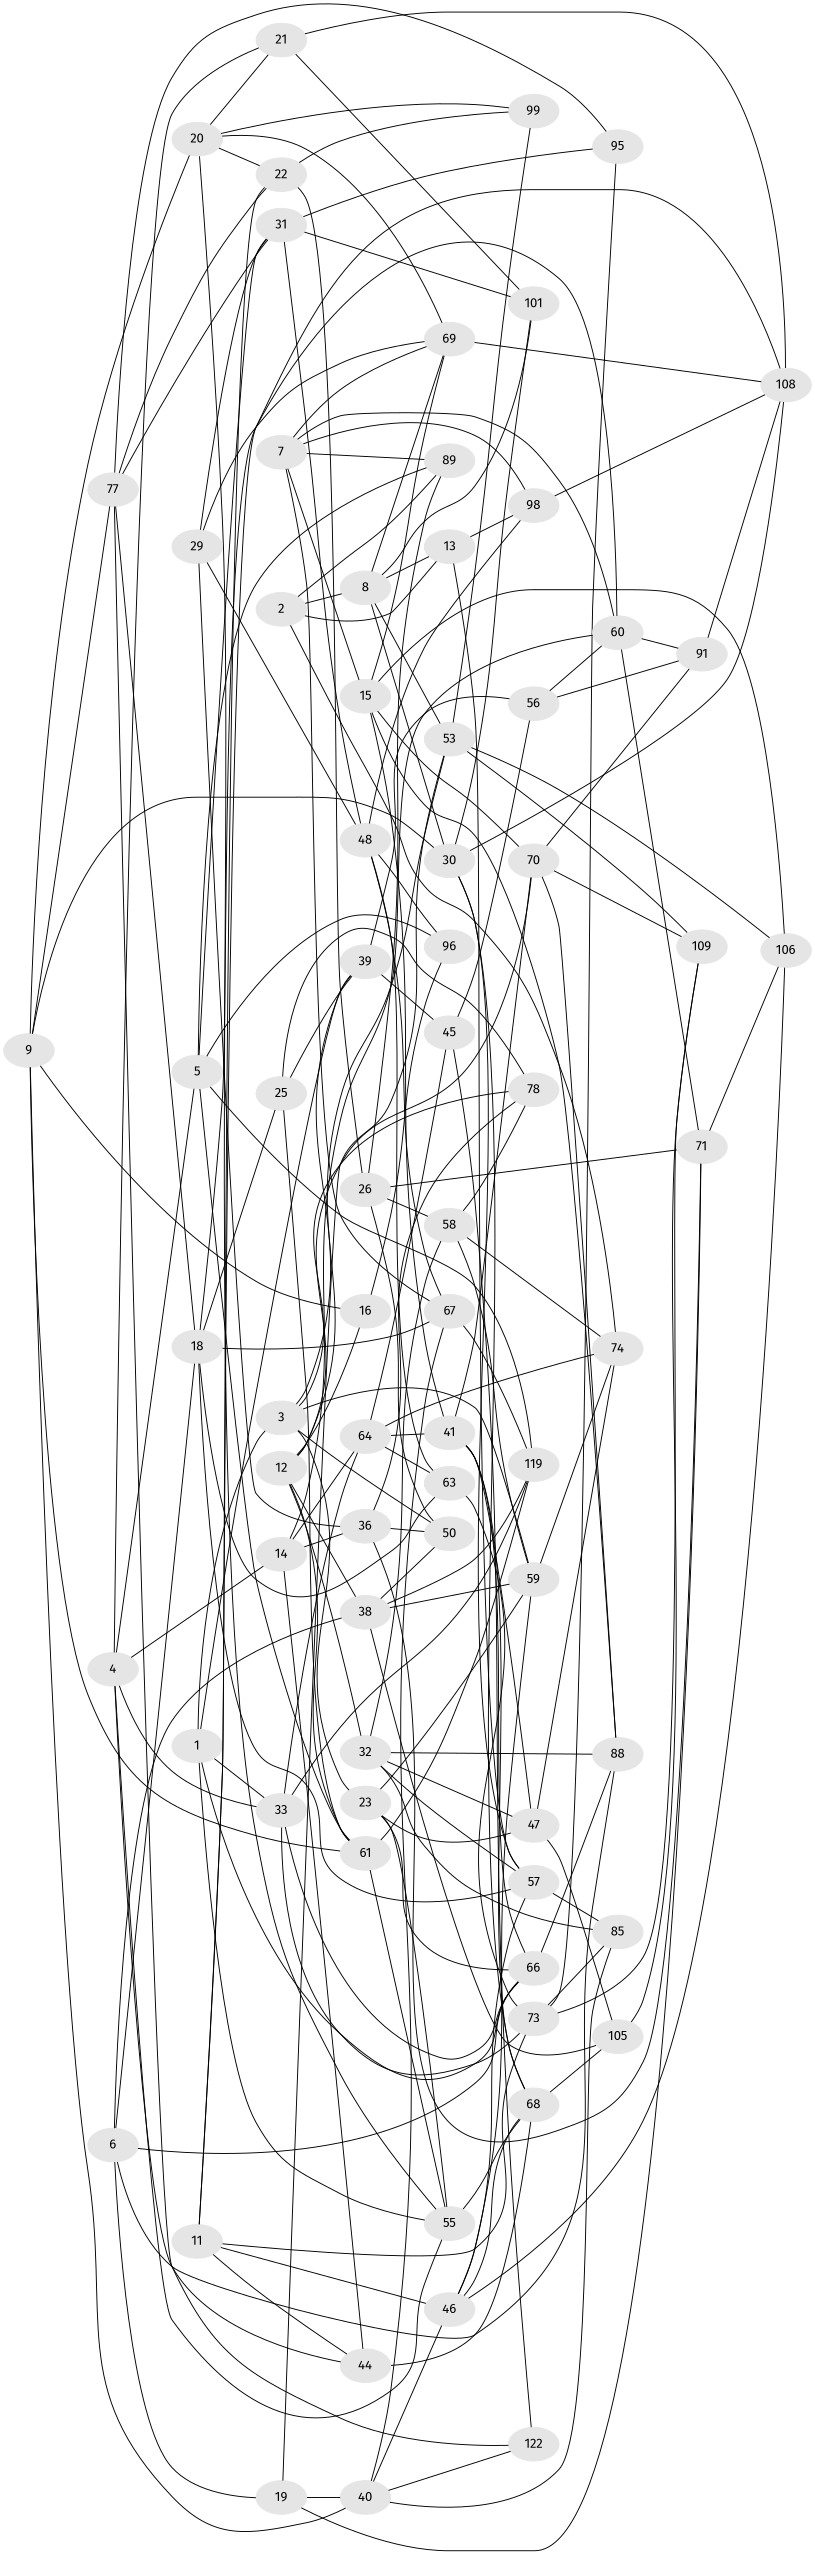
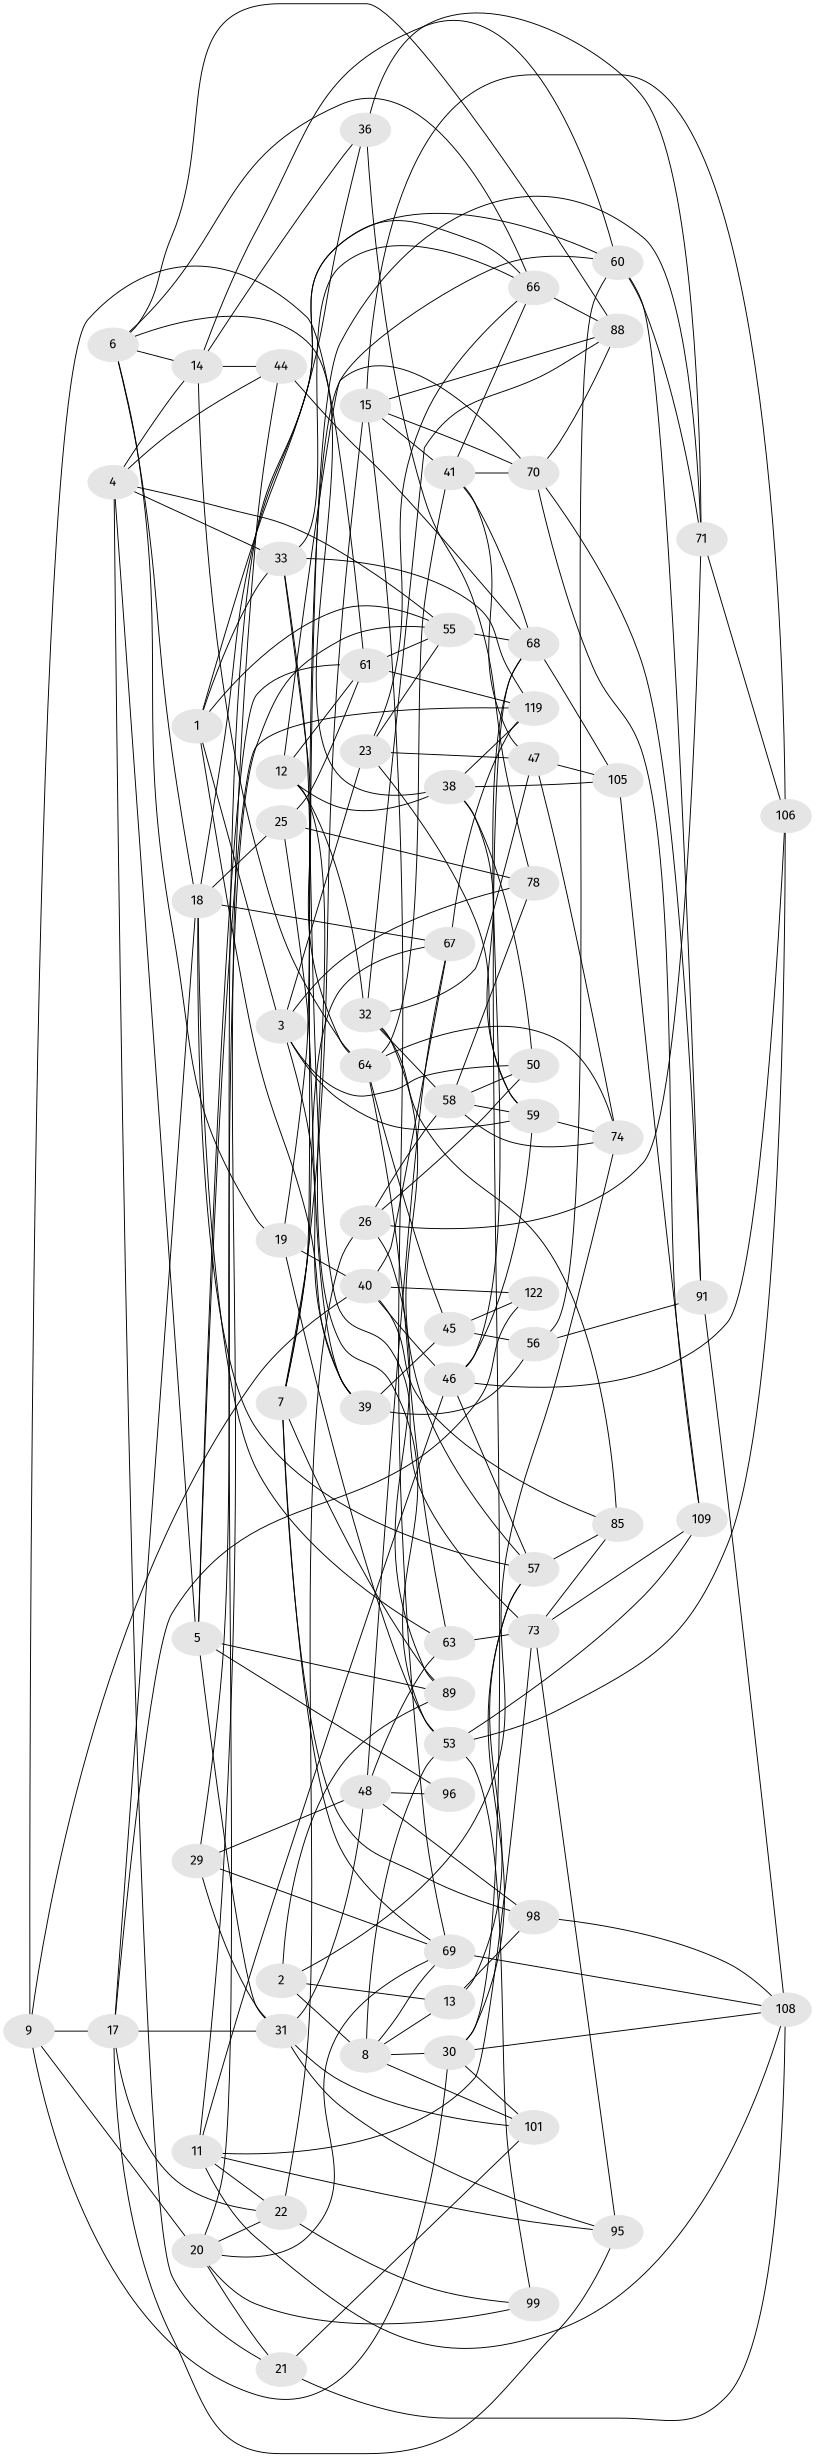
edge "6" -- "14": added
node "77": label "77" -> "17"
node "16": removed
edge "36" -- "50": now "58" -- "50"
edge "11" -- "95": added
